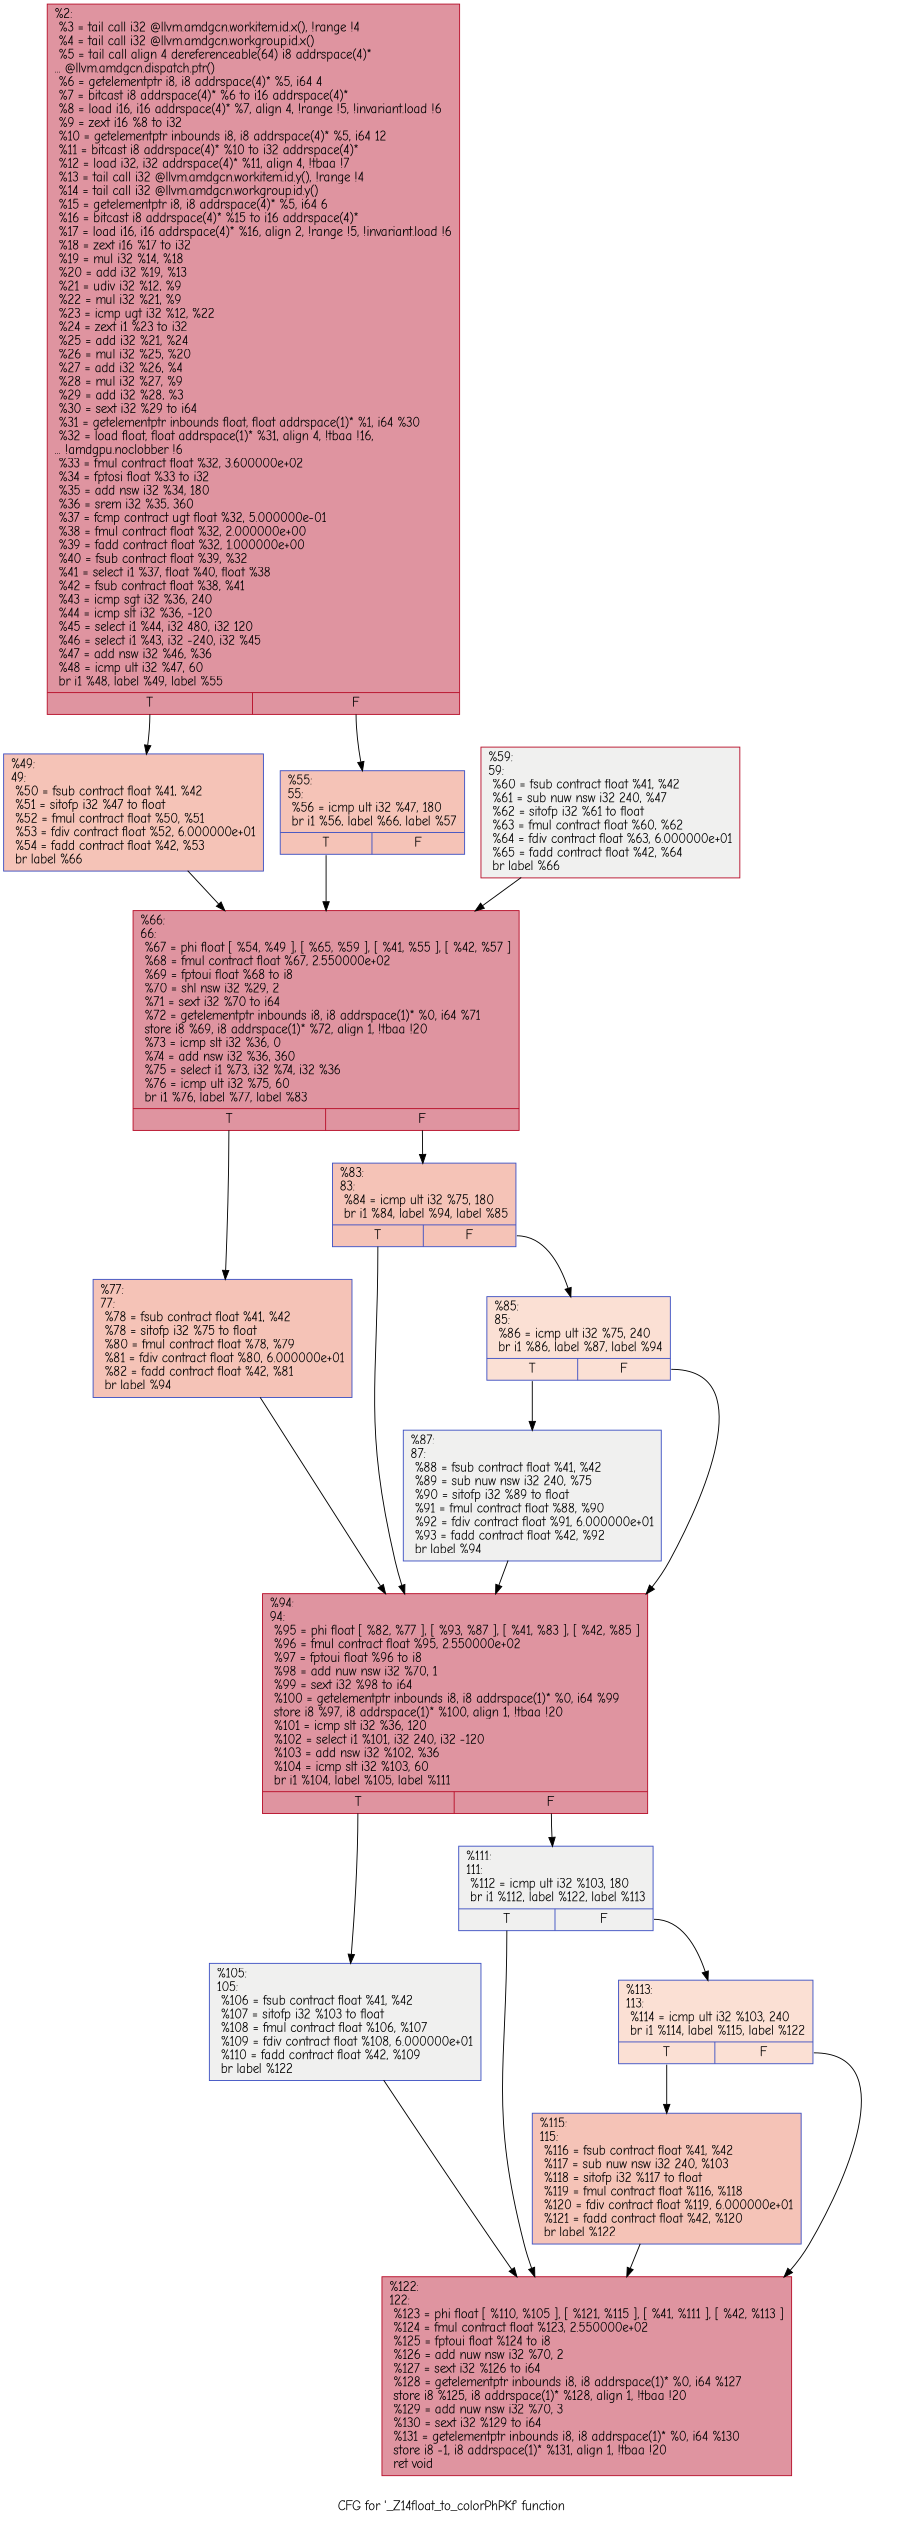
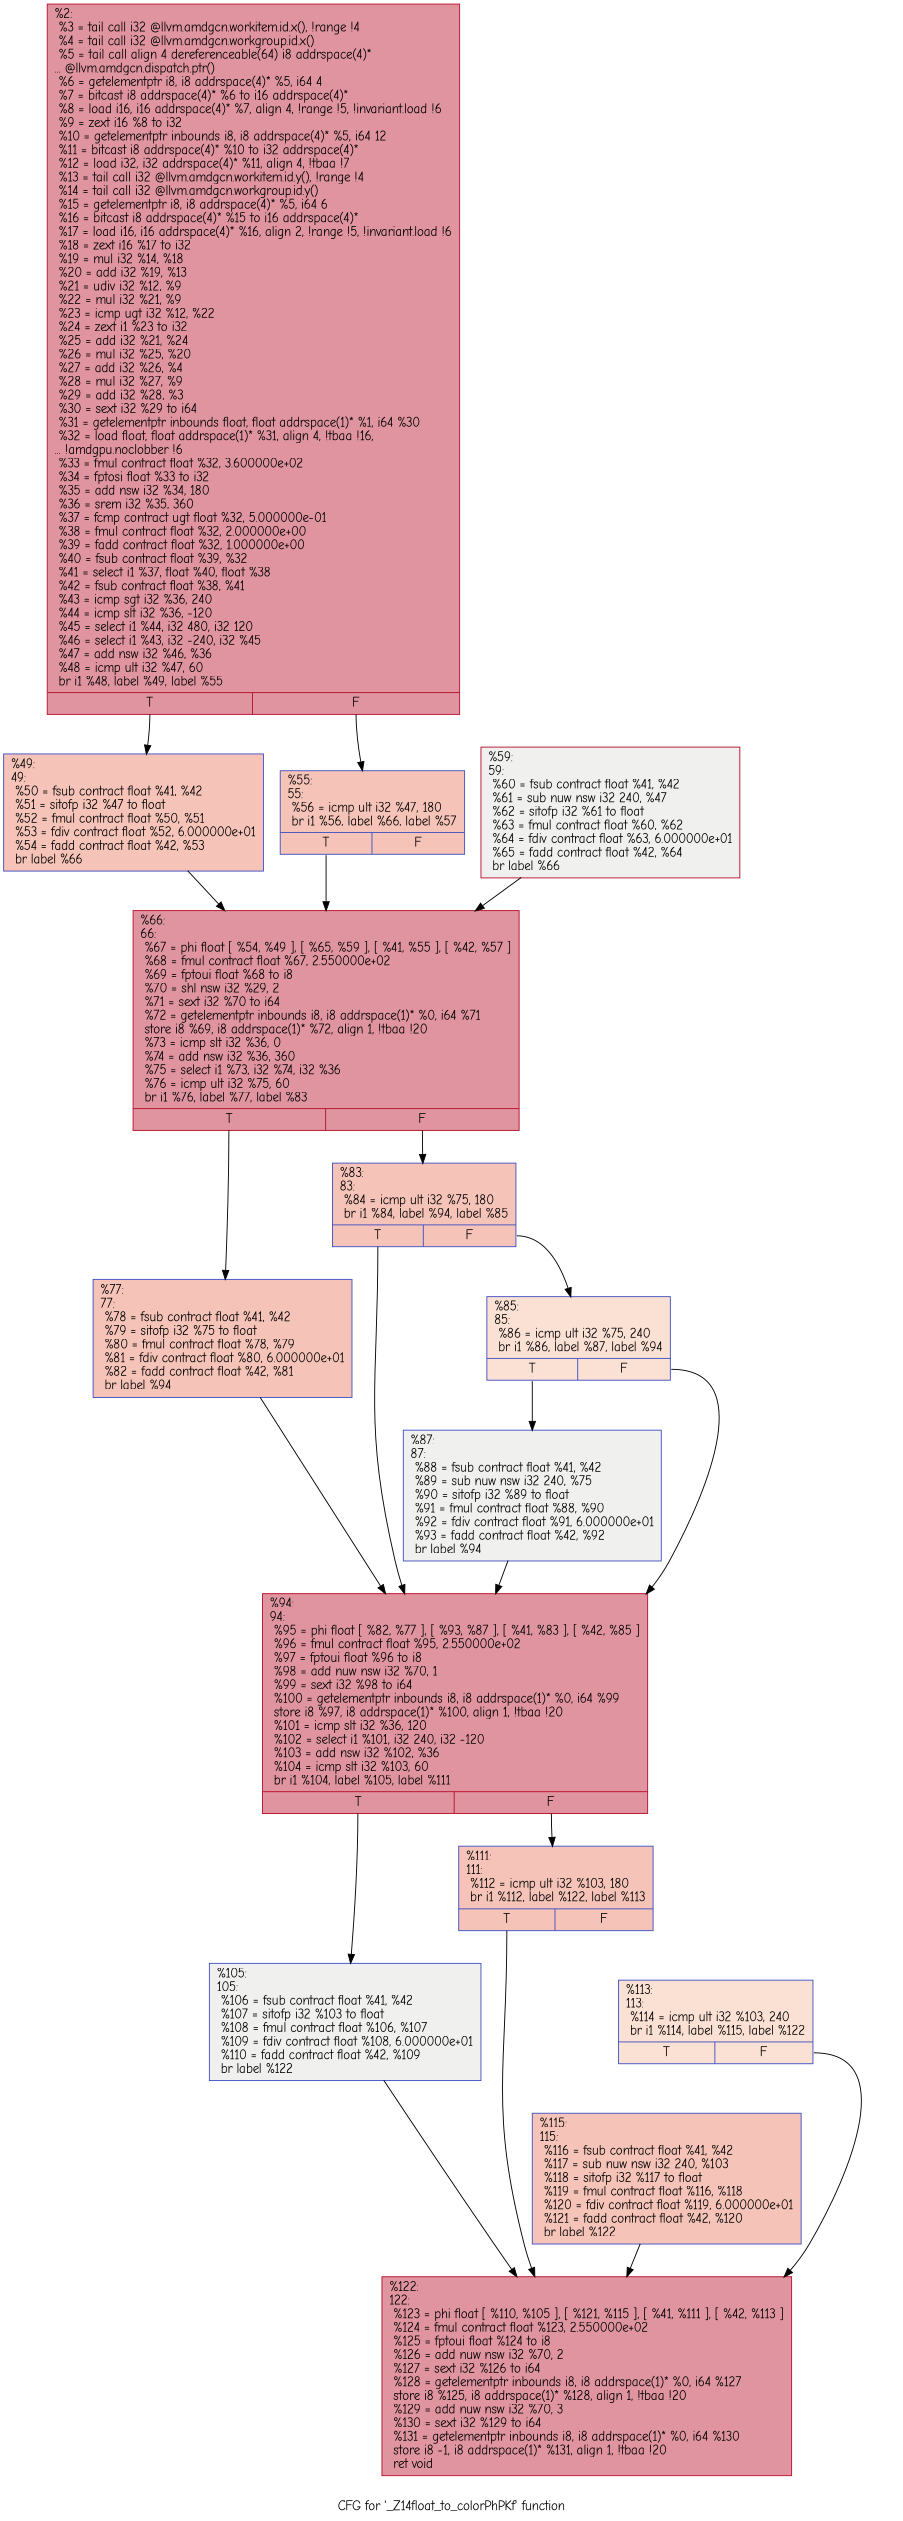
node "%77:": text "%78 = sitofp i32 %75 to float" -> "%79 = sitofp i32 %75 to float"
node "%111:": fillcolor #dedcdb70 -> #e8765c70
edge "%111:" -> "%113:": removed
edge "%113:" -> "%115:": removed
